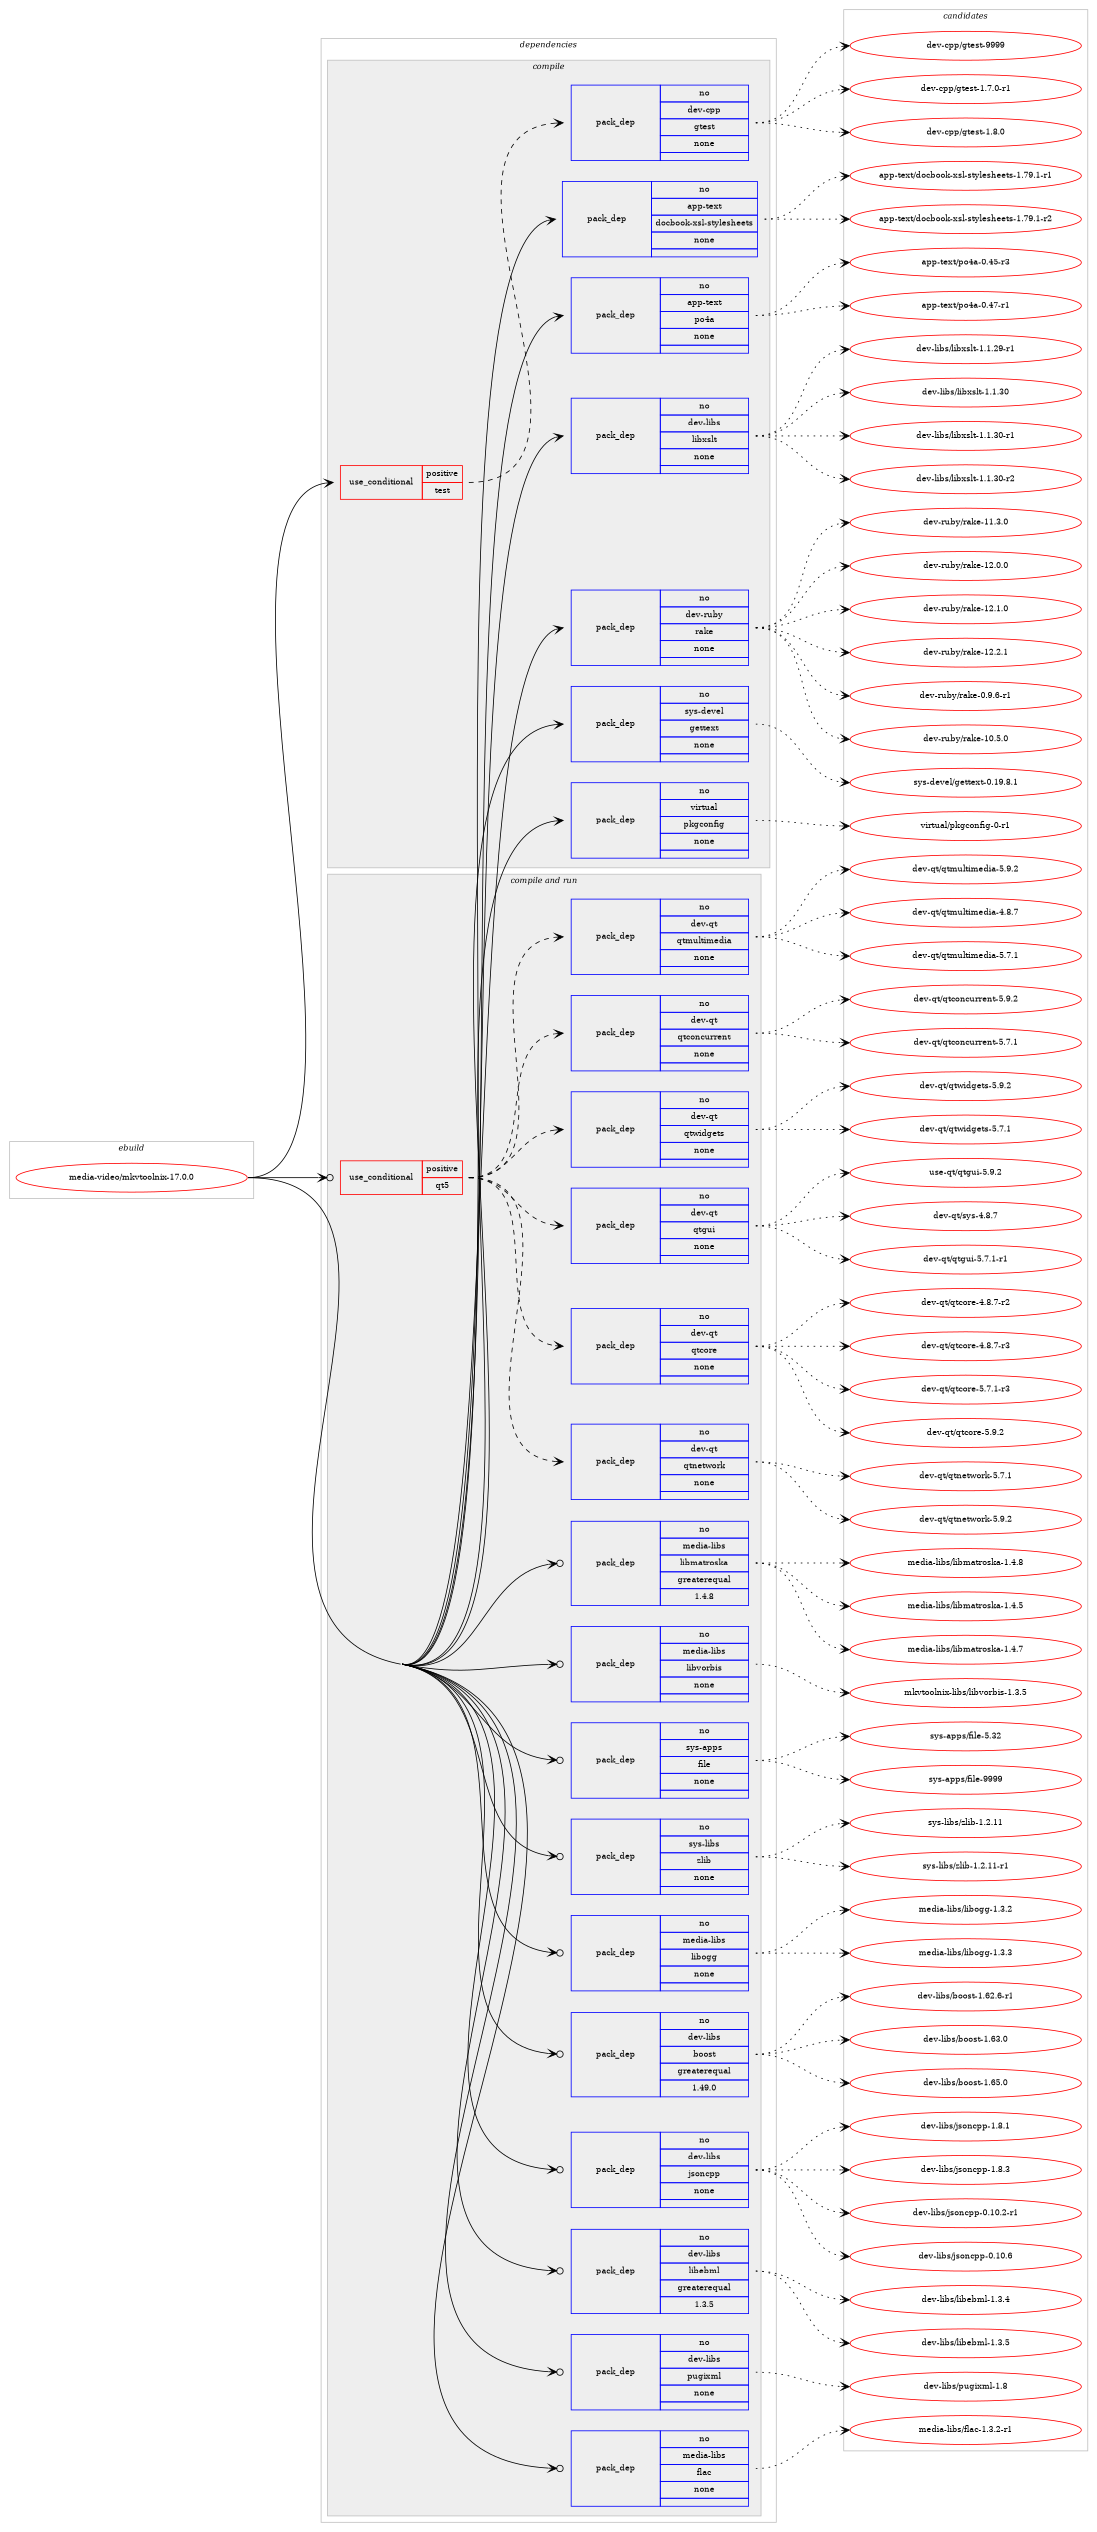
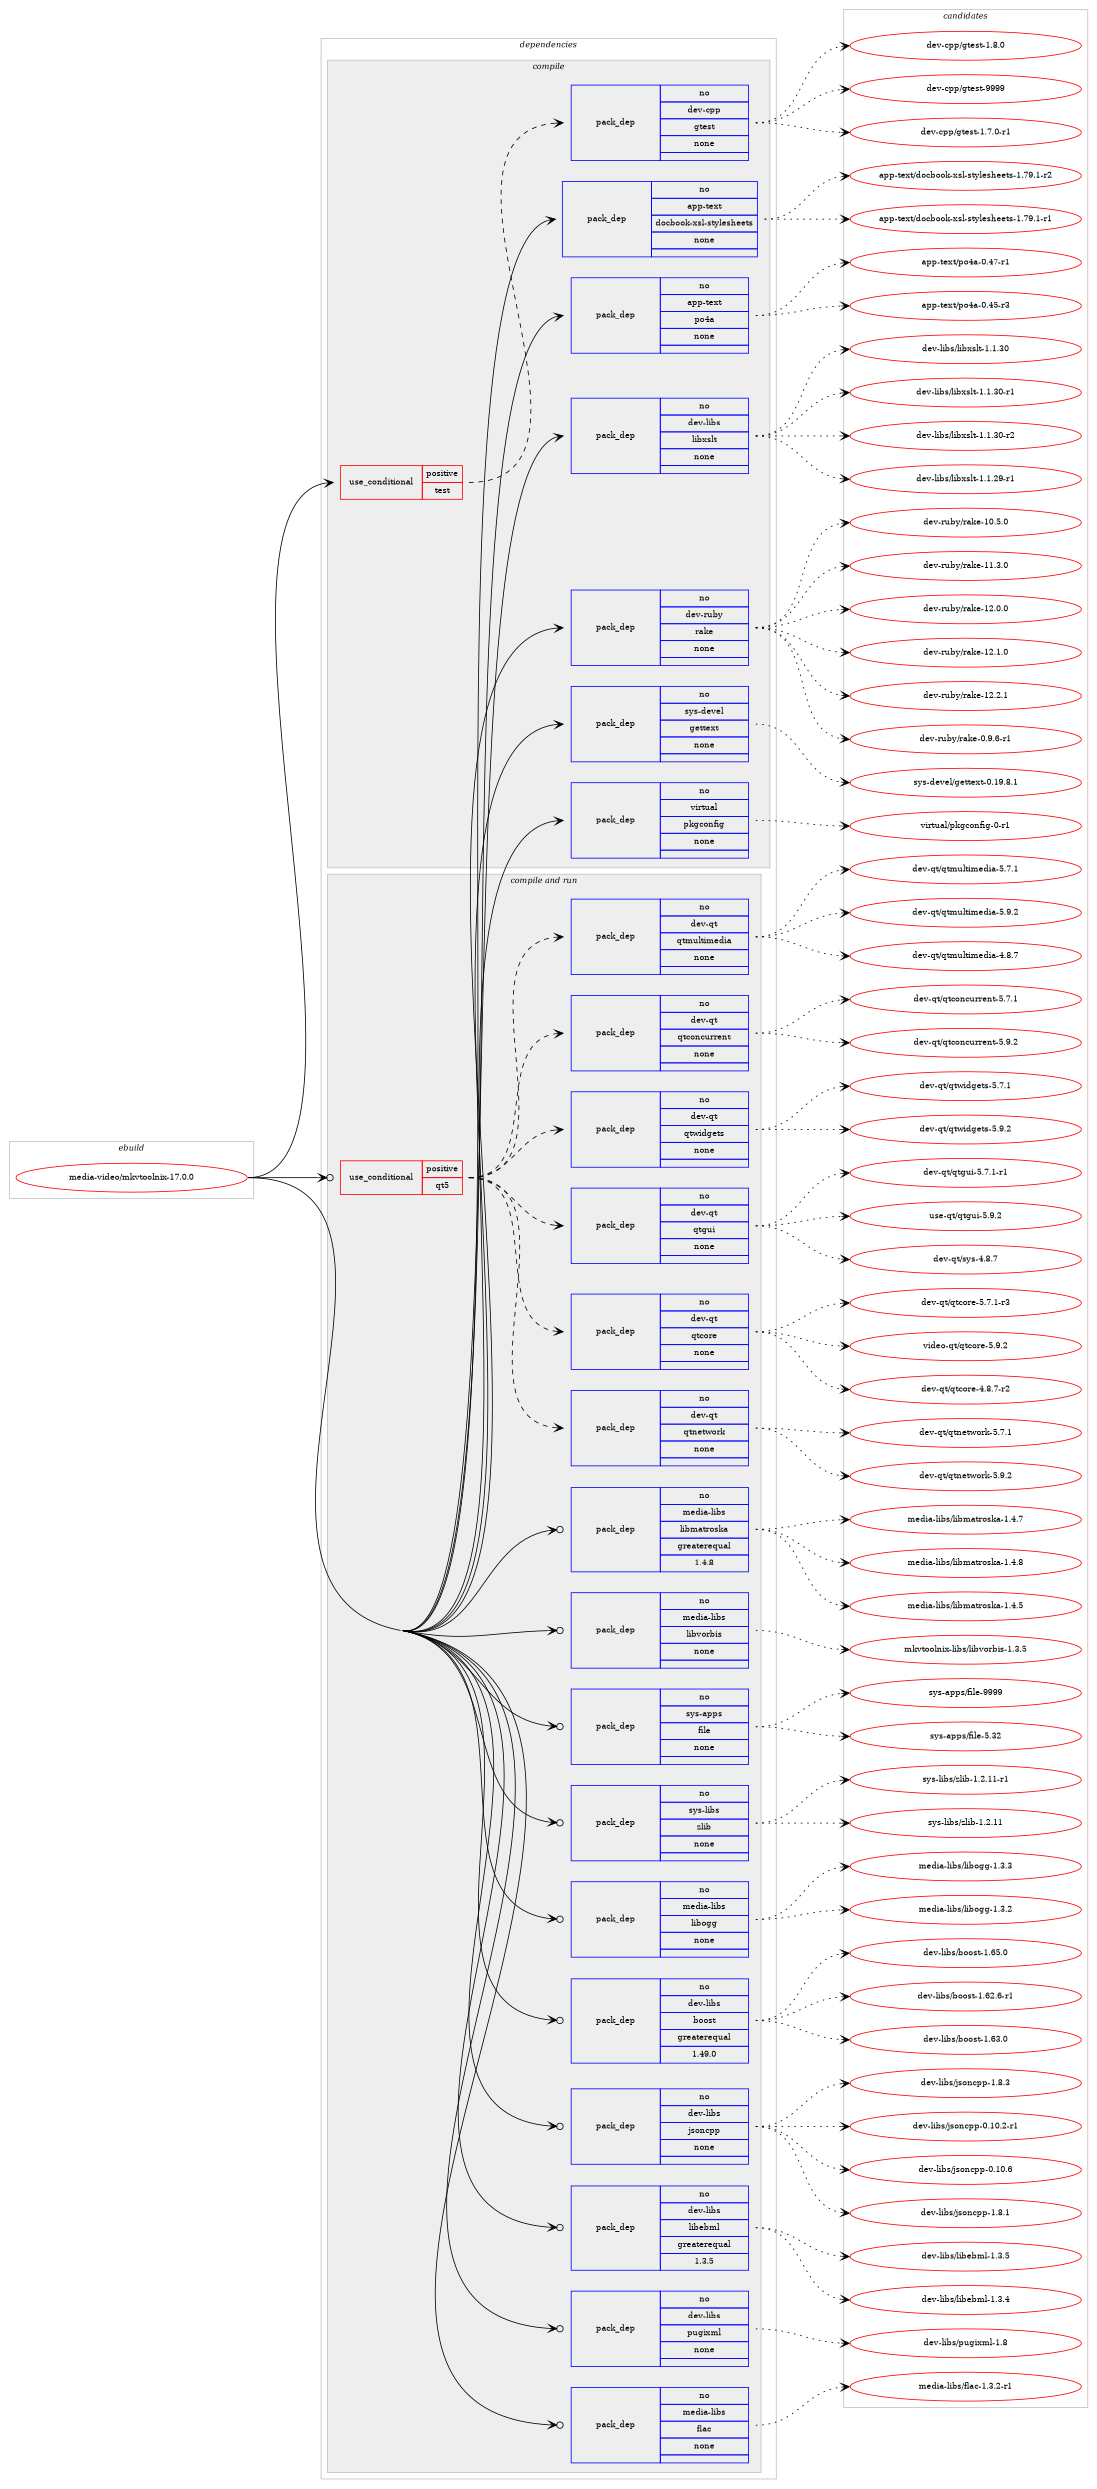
node "dev-qt/qtcore-4.8.7-r3": removed
node "dev-qt/qtcore-5.9.2": label "dev-qt/qtcore-5.9.2" -> "video-qt/qtcore-5.9.2"
